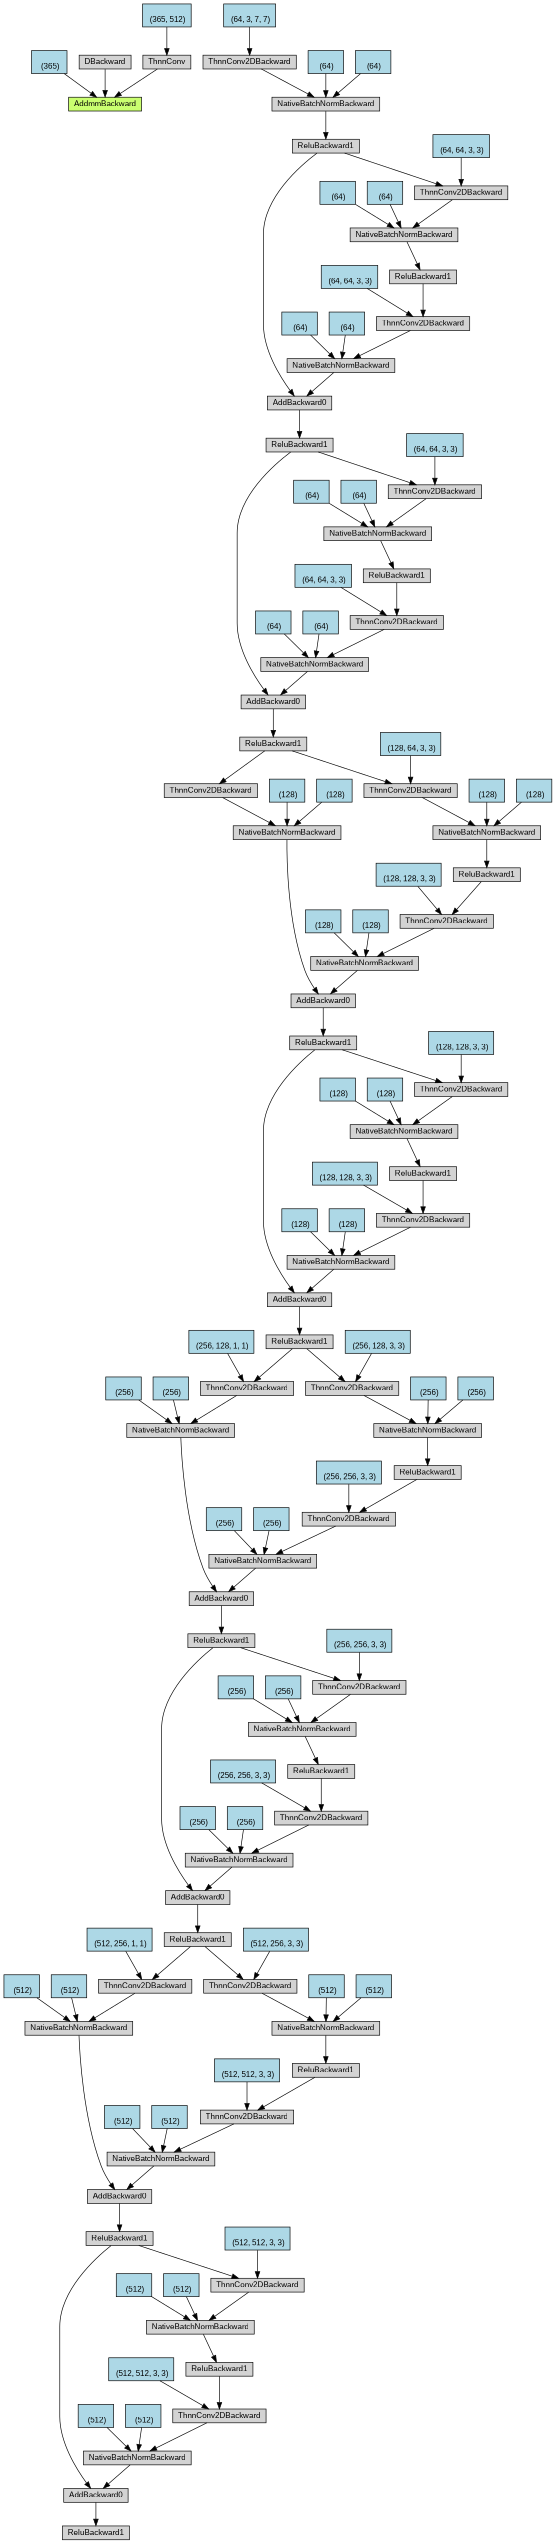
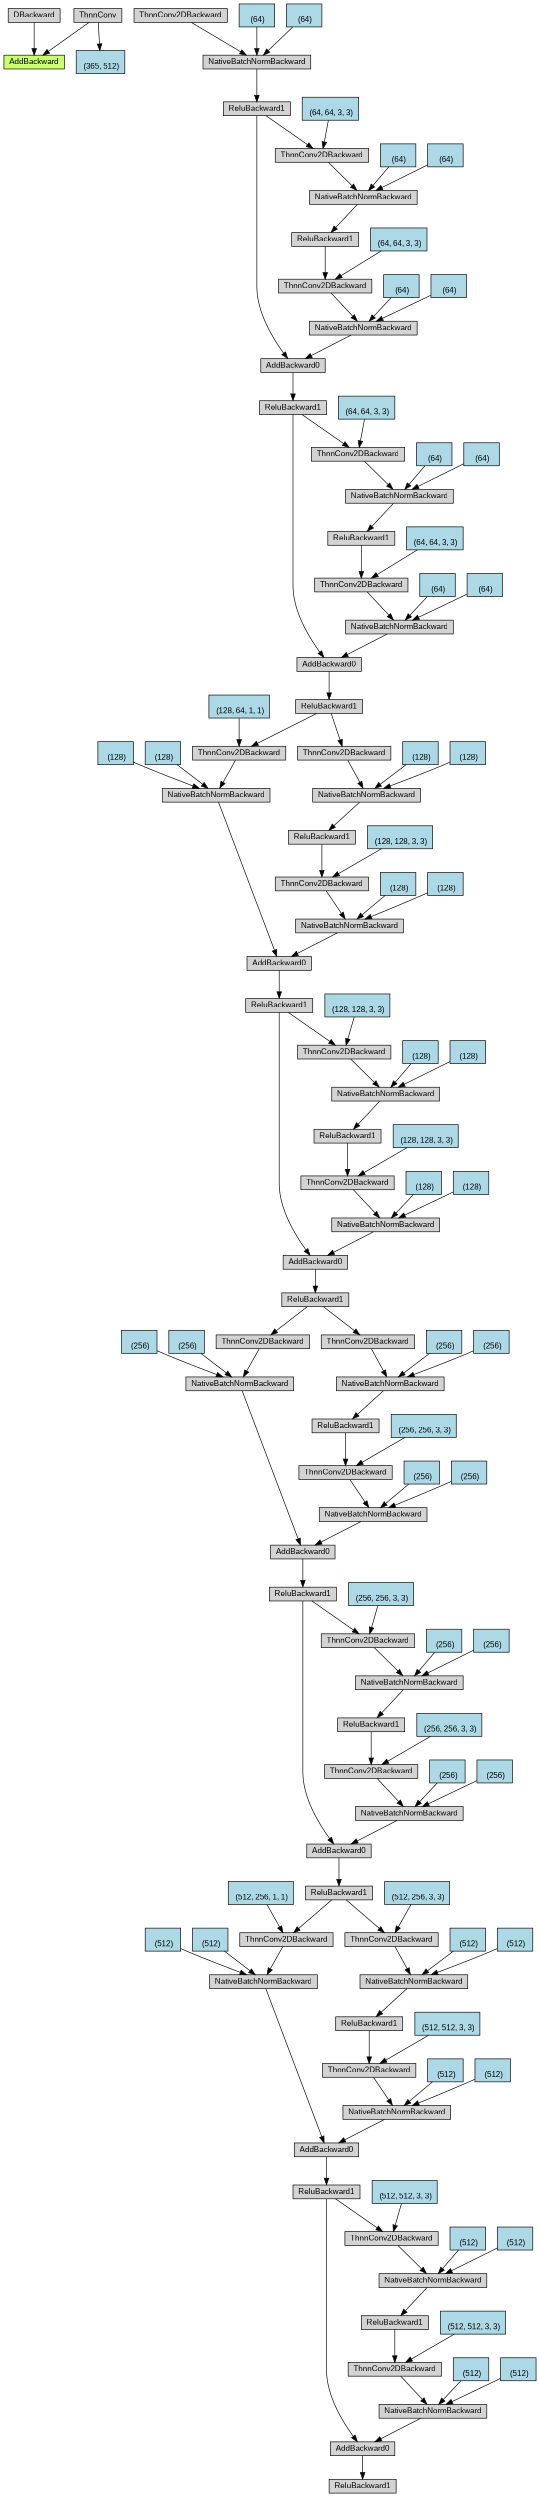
node "(64, 3, 7, 7)": removed
edge "(365, 512)" -> "ThnnConv": reversed
node "(365)": removed
node "AddmmBackward": label "AddmmBackward" -> "AddBackward"
node "(128, 64, 1, 1)": added
node "(128, 64, 3, 3)": removed
node "(256, 128, 1, 1)": removed
node "(256, 128, 3, 3)": removed
